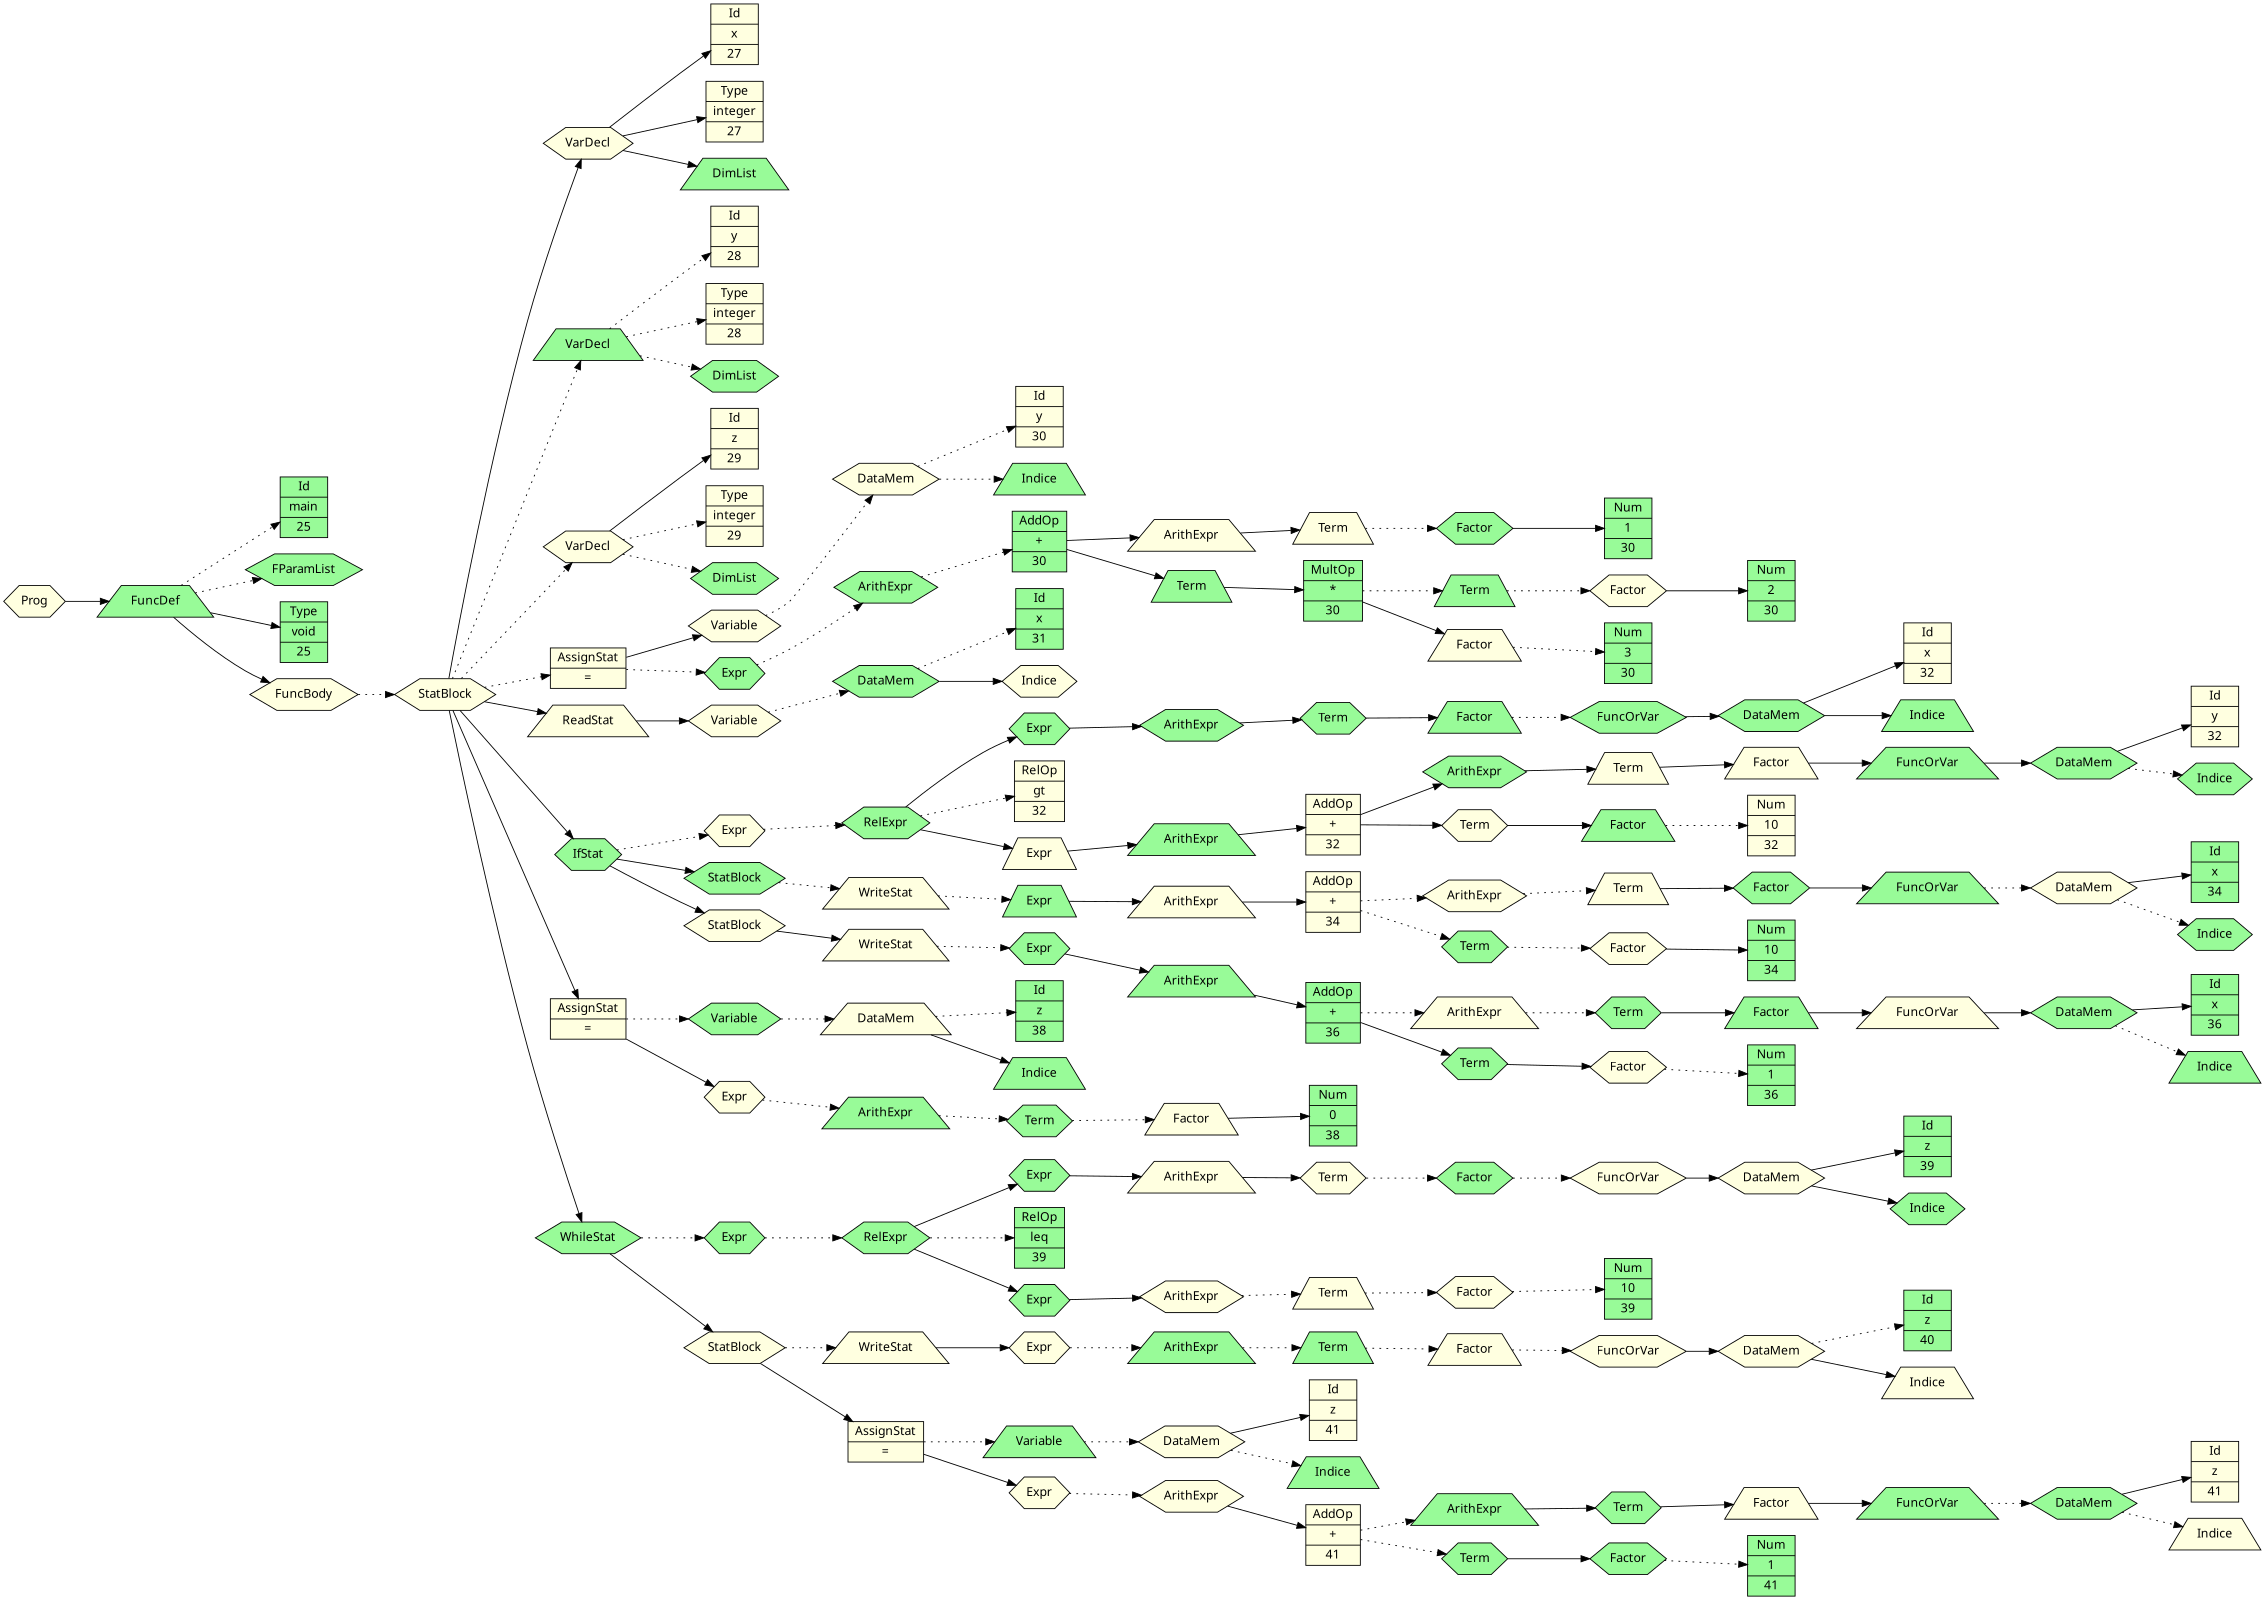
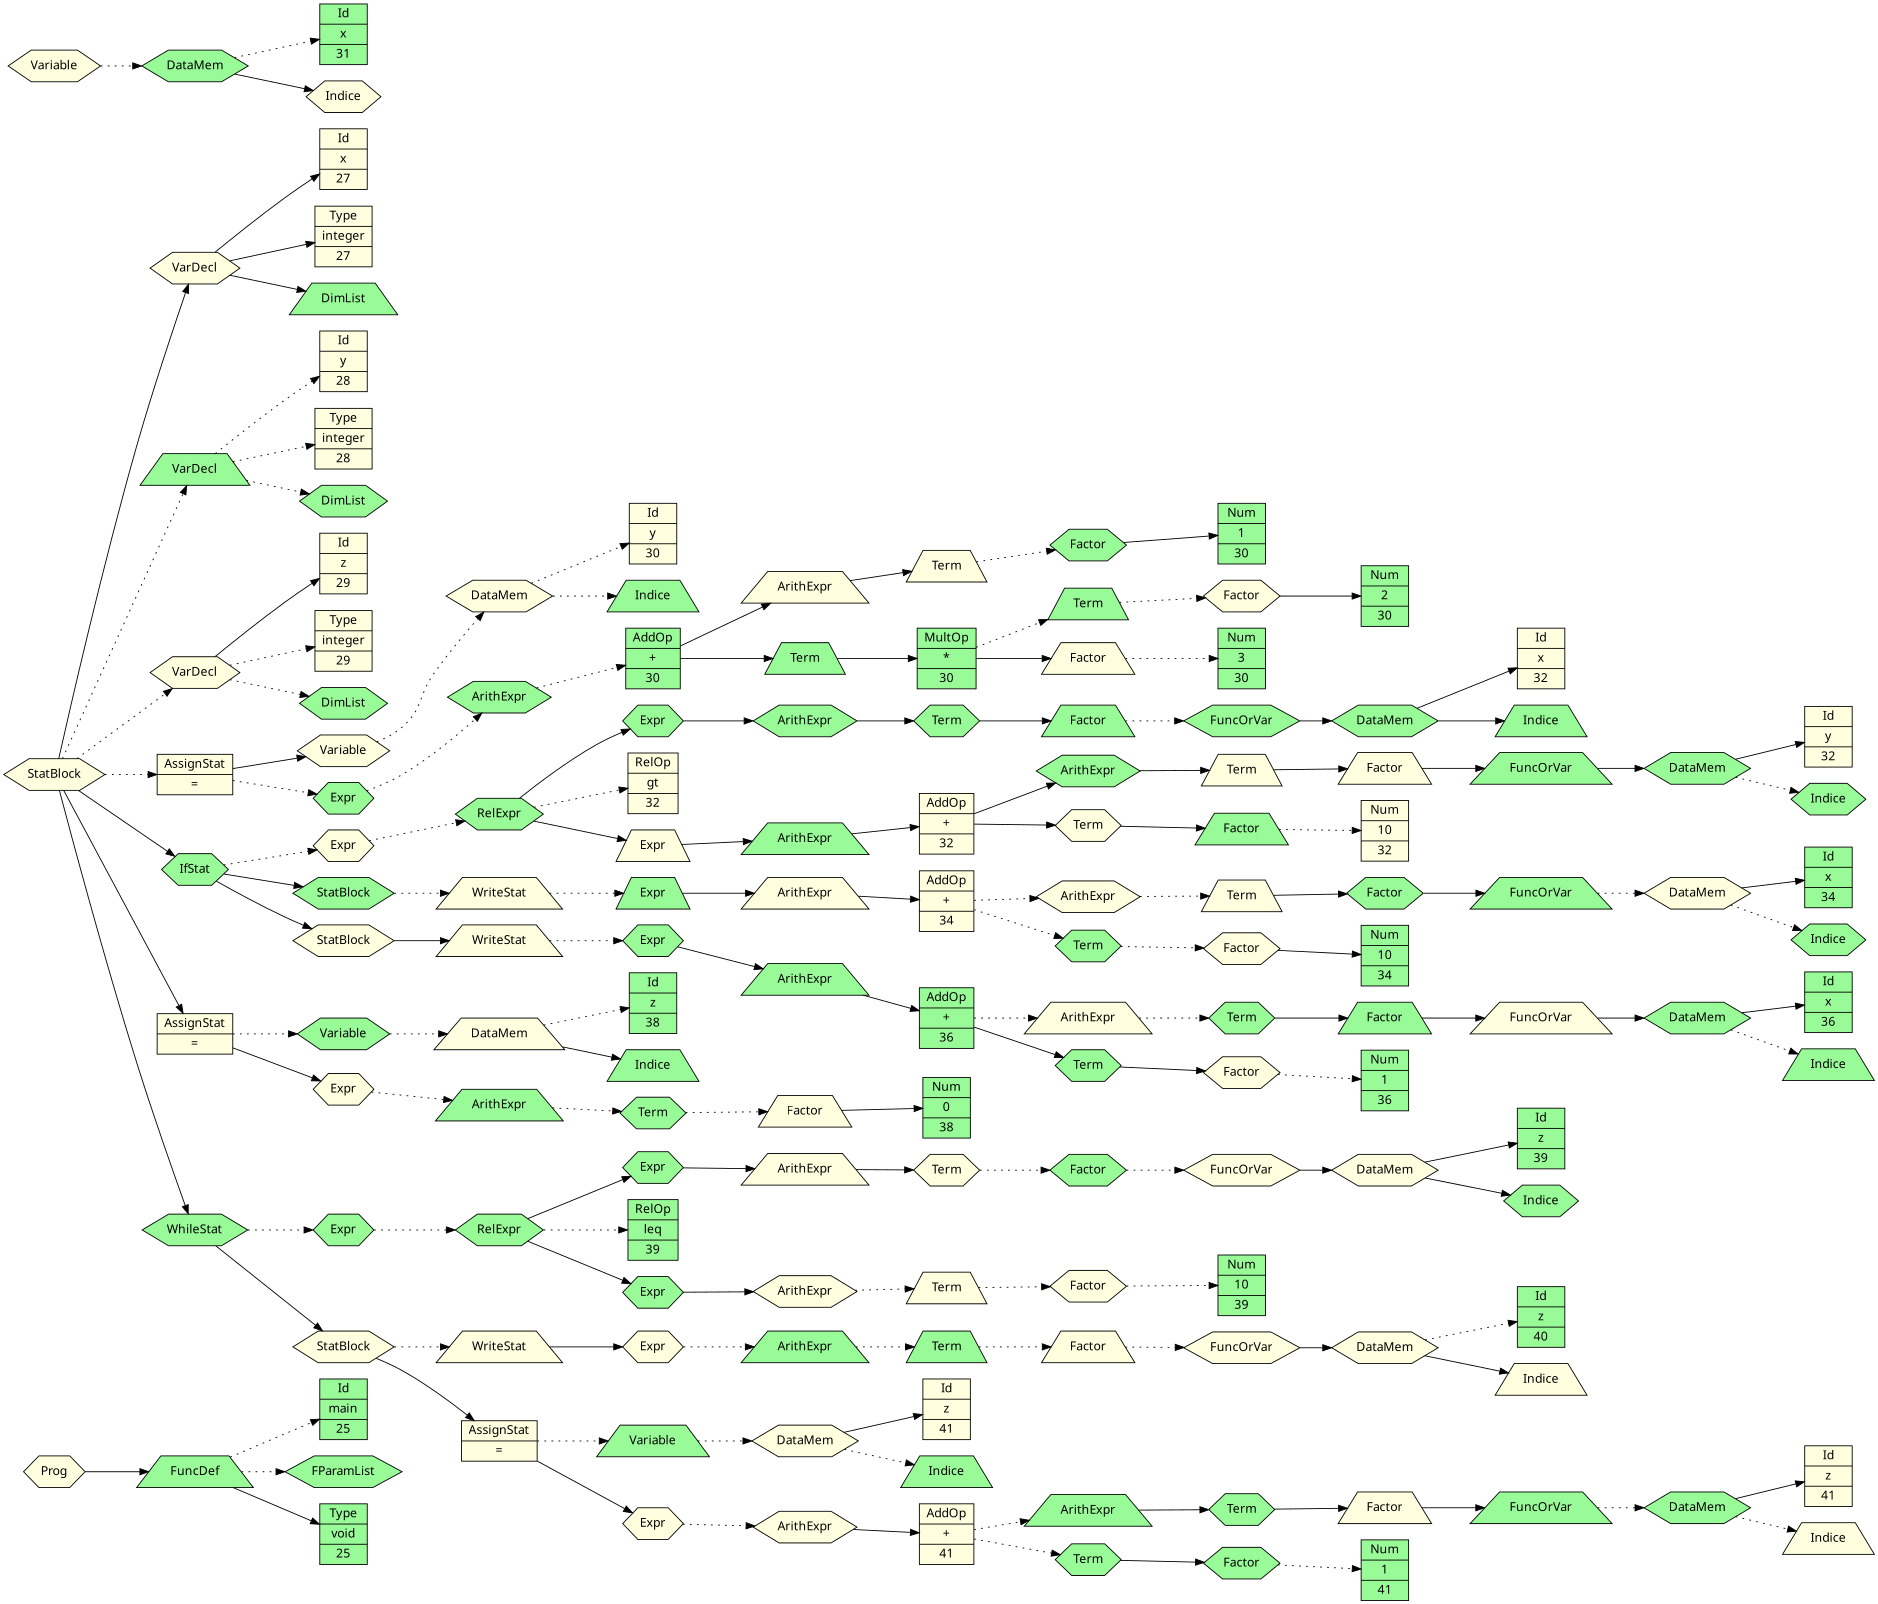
node "FuncBody": removed
node "ReadStat": removed
